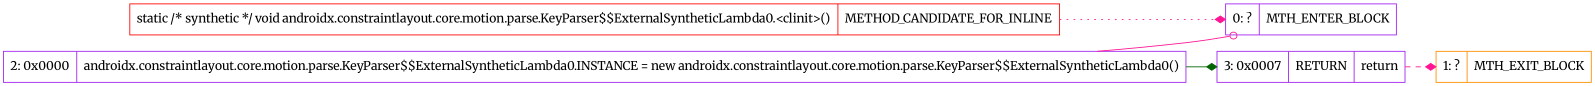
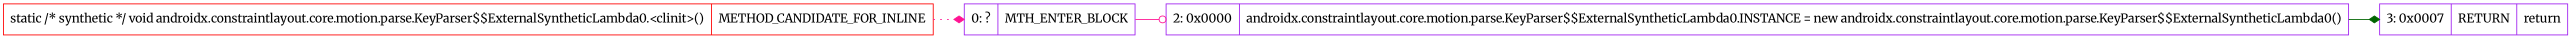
edge "2: 0x0000" -> "0: ?": reversed
node "1: ?": removed
